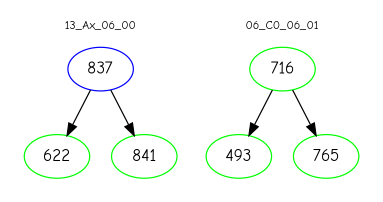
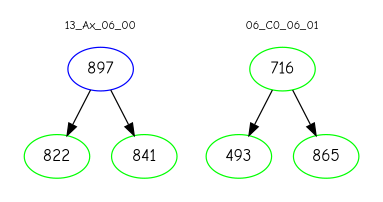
node "837": label "837" -> "897"
node "622": label "622" -> "822"
node "765": label "765" -> "865"
